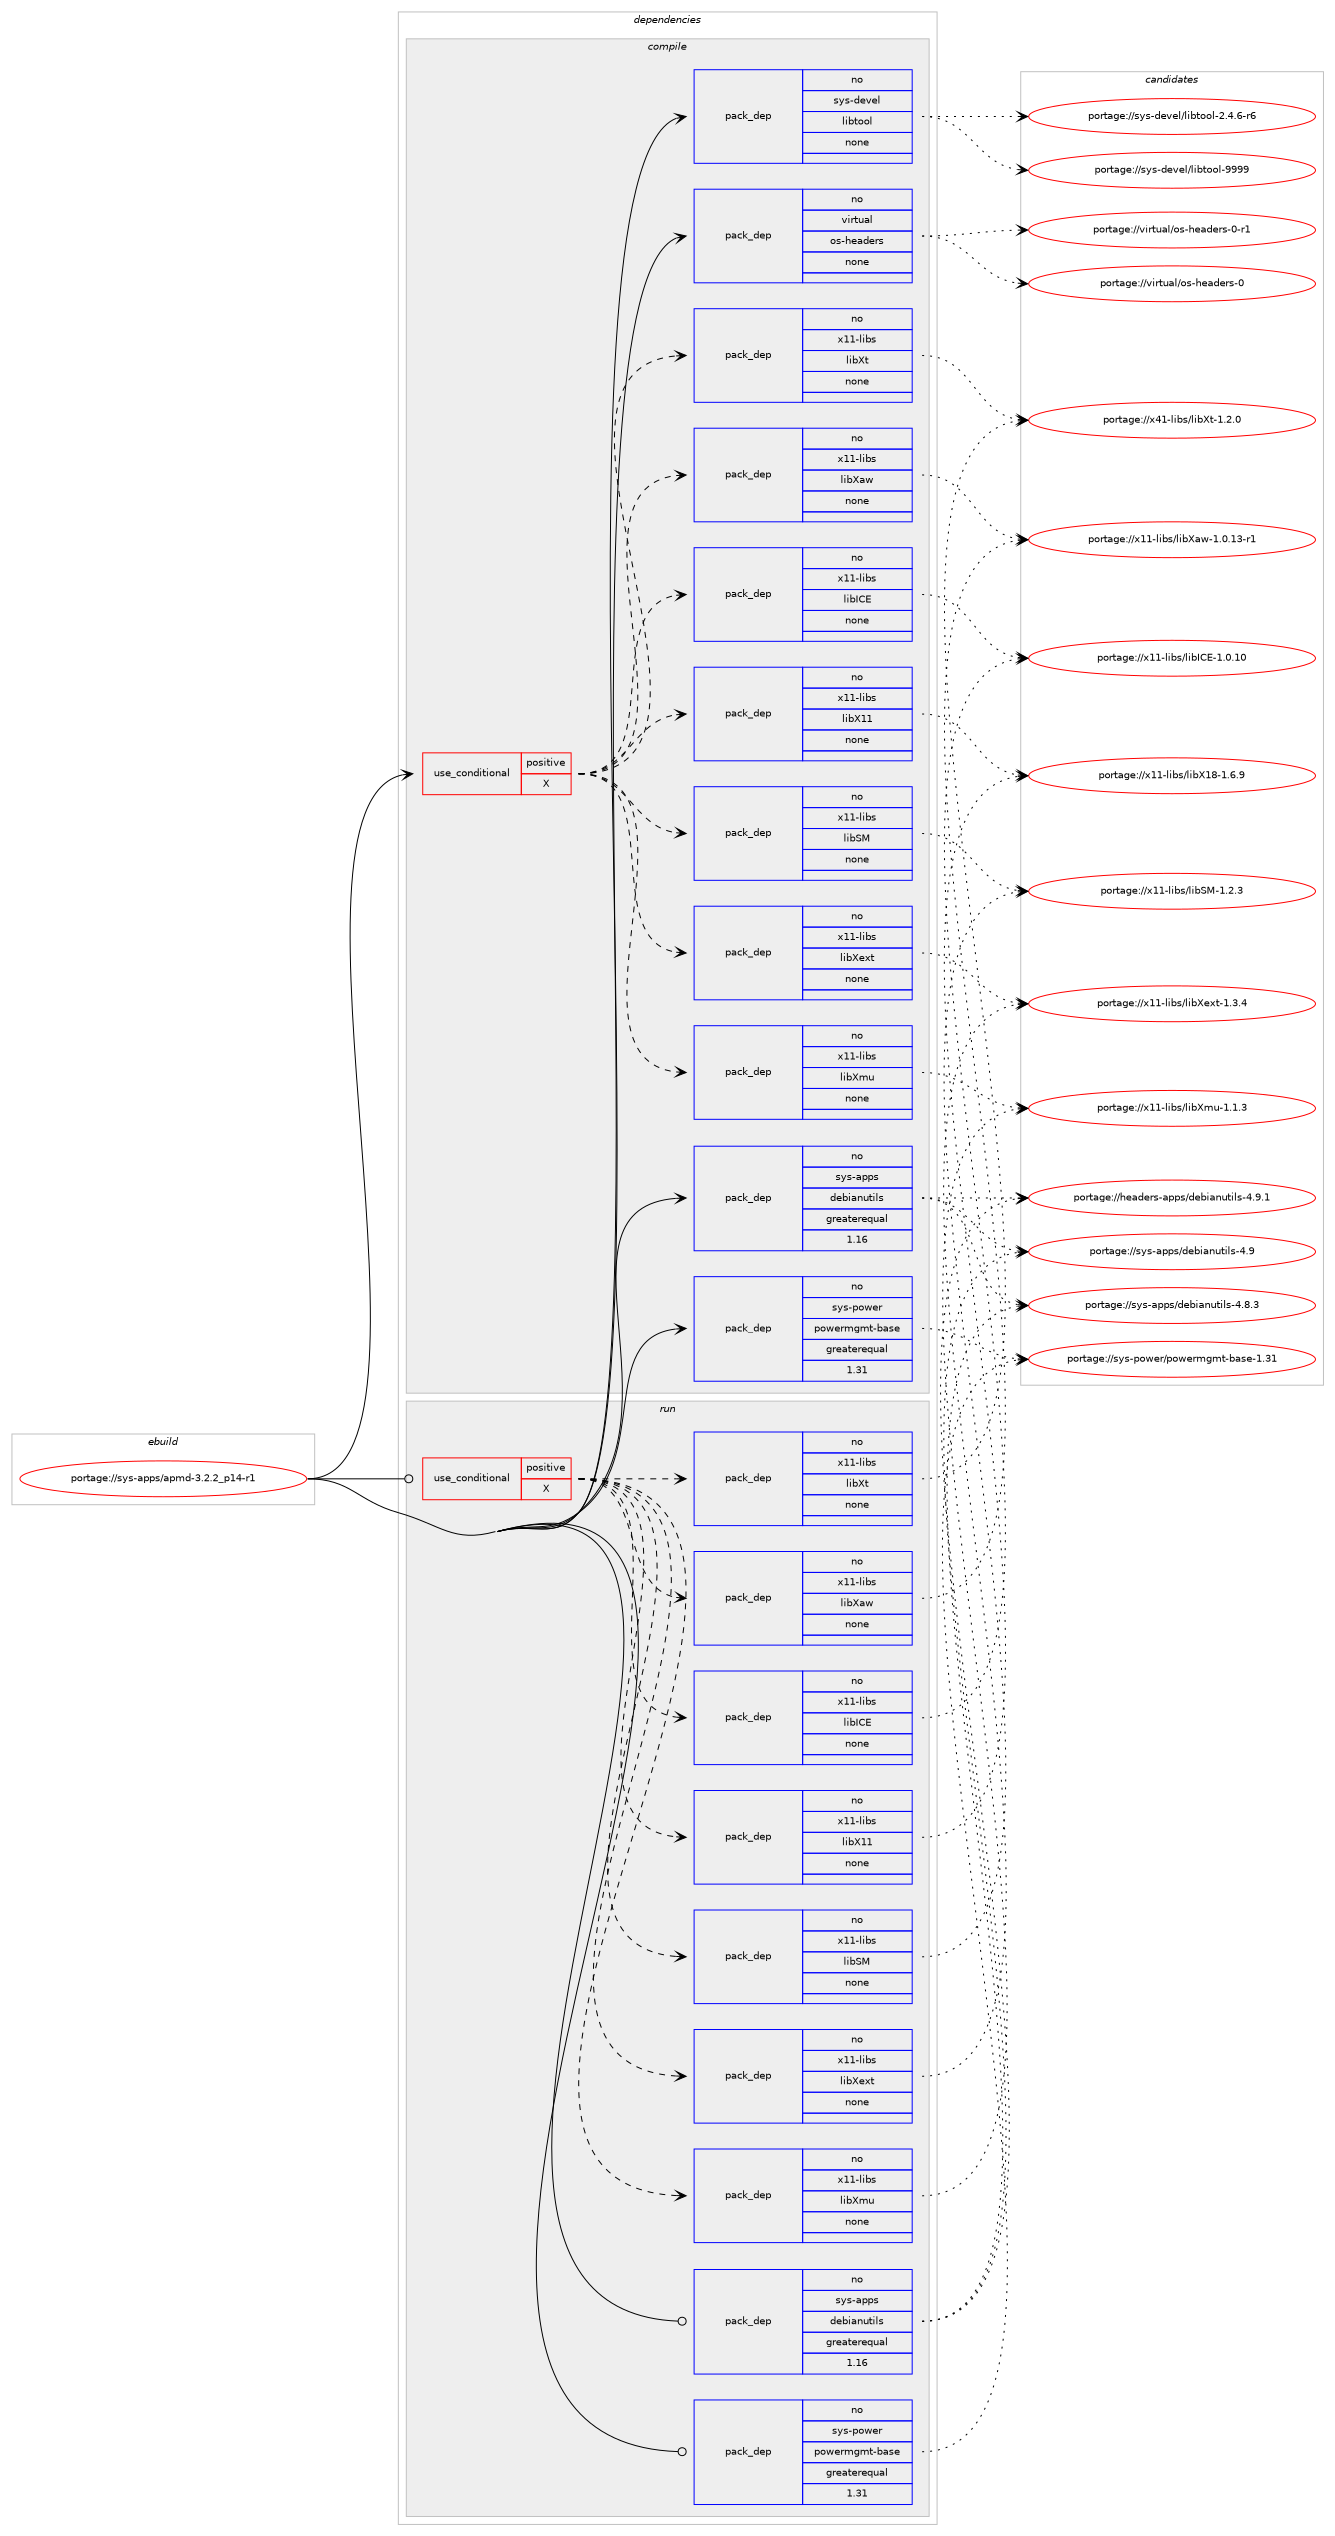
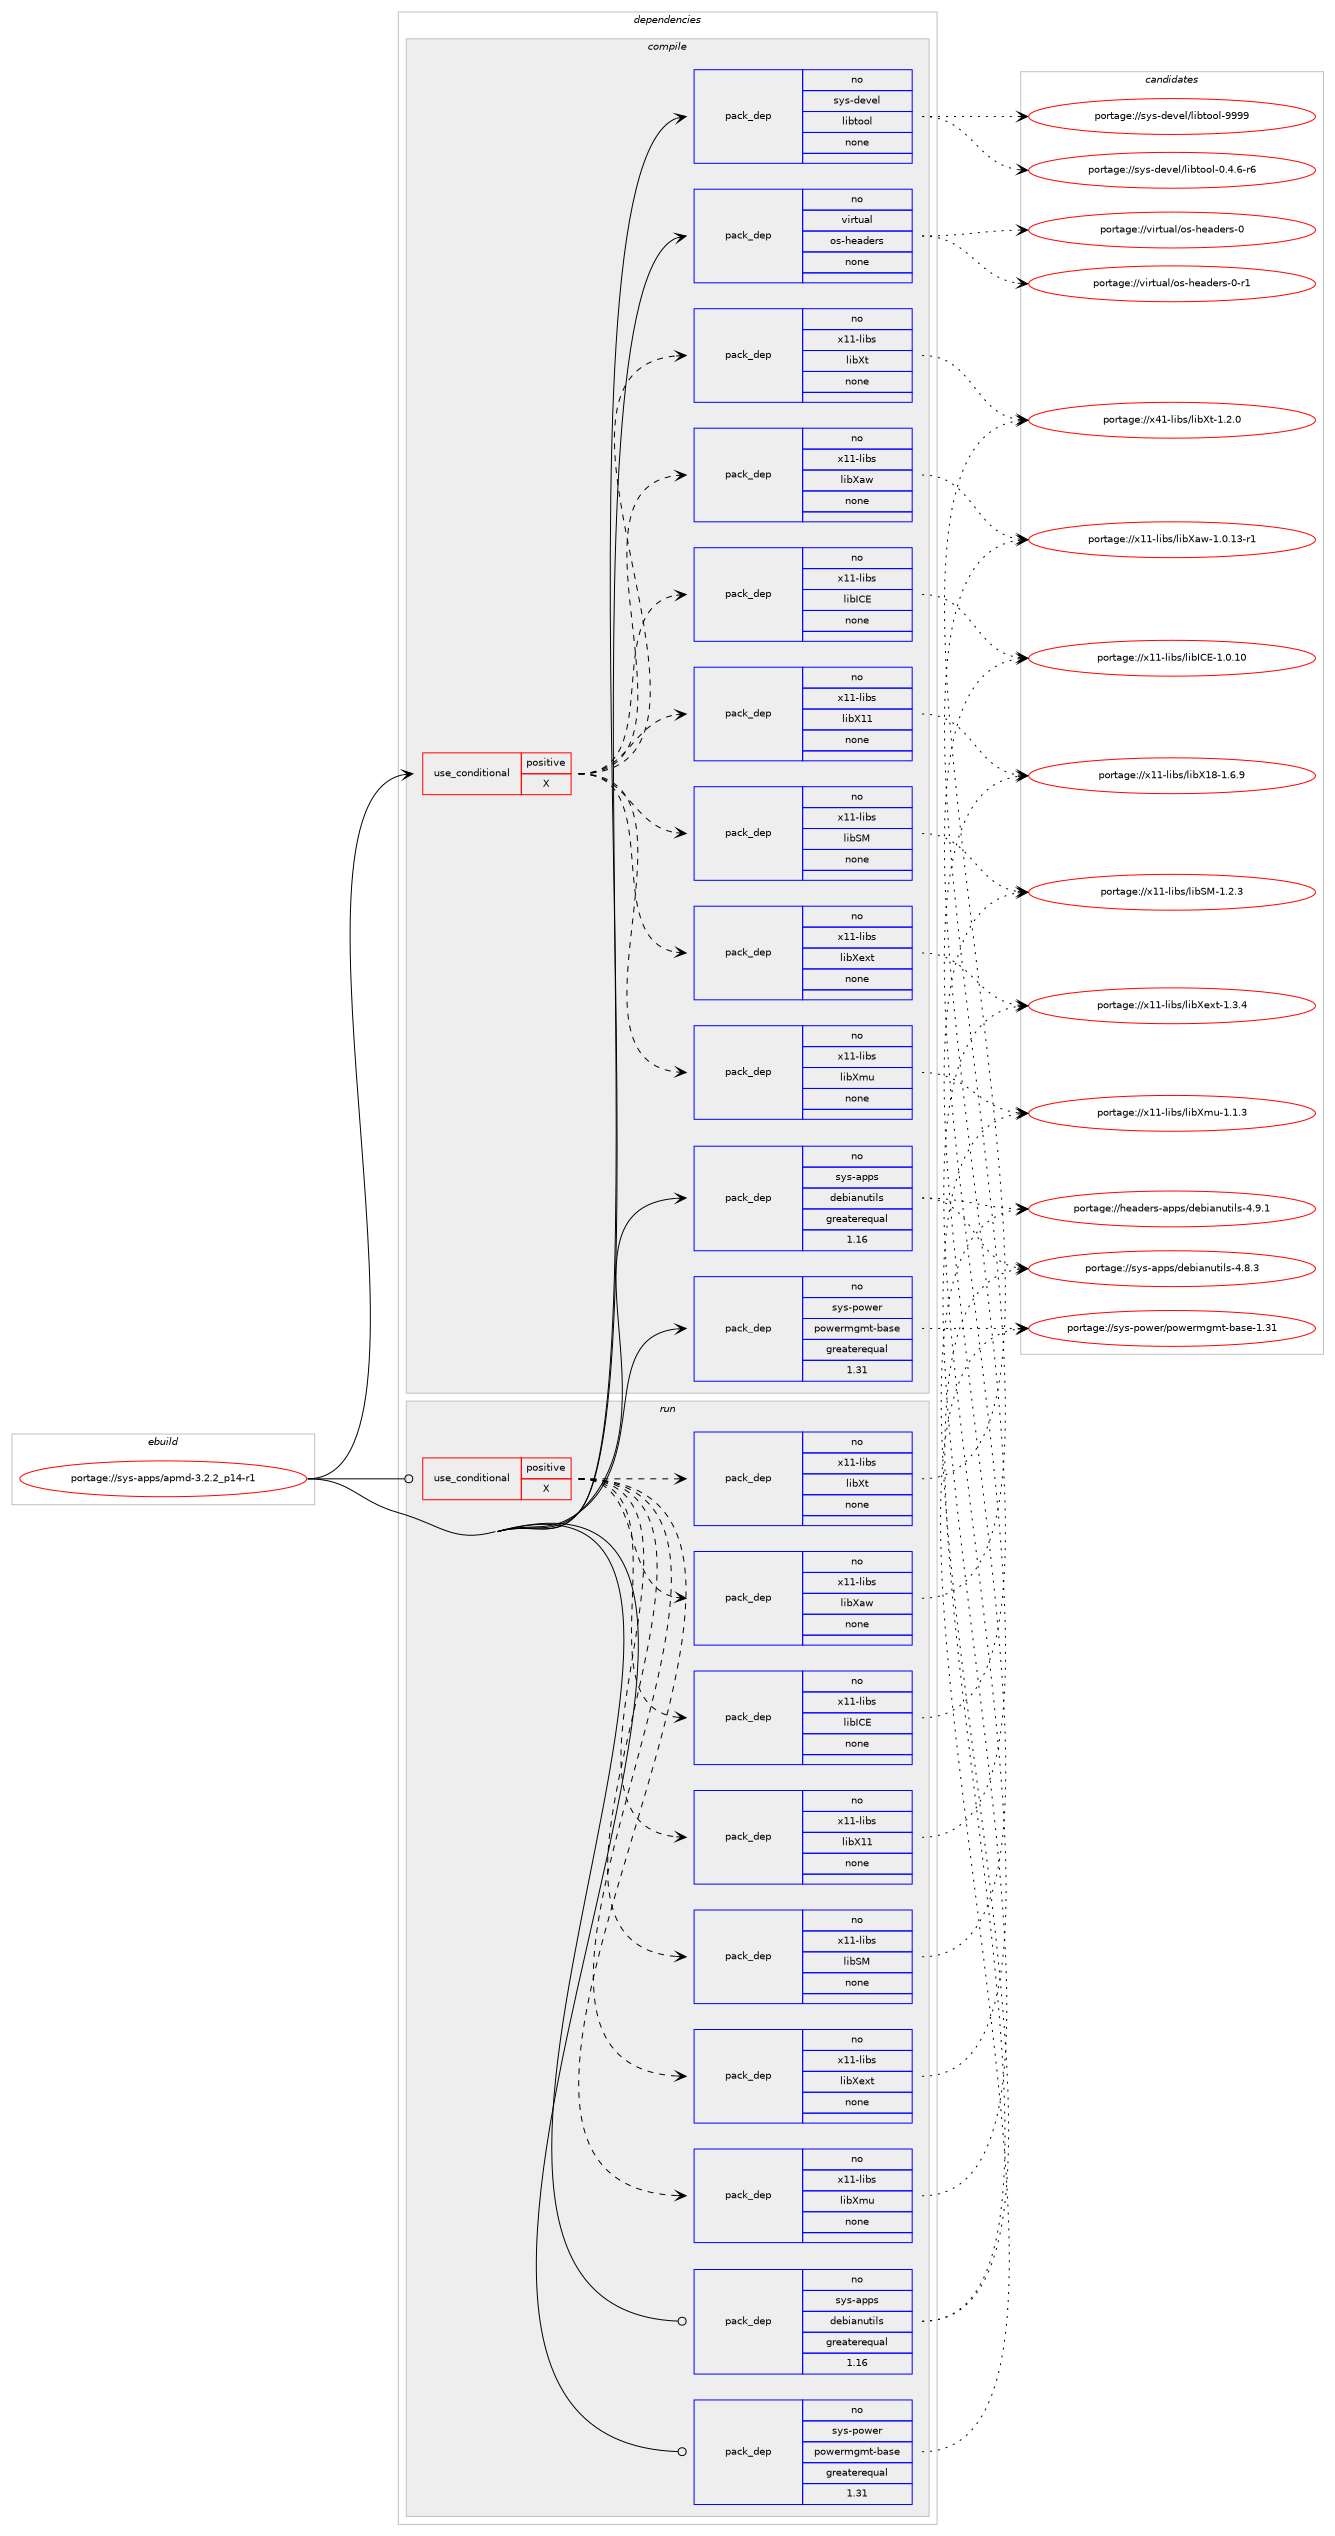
node "portage://sys-devel/libtool-2.4.6-r6": label "portage://sys-devel/libtool-2.4.6-r6" -> "portage://sys-devel/libtool-0.4.6-r6"
node "portage://sys-apps/debianutils-4.9": removed
